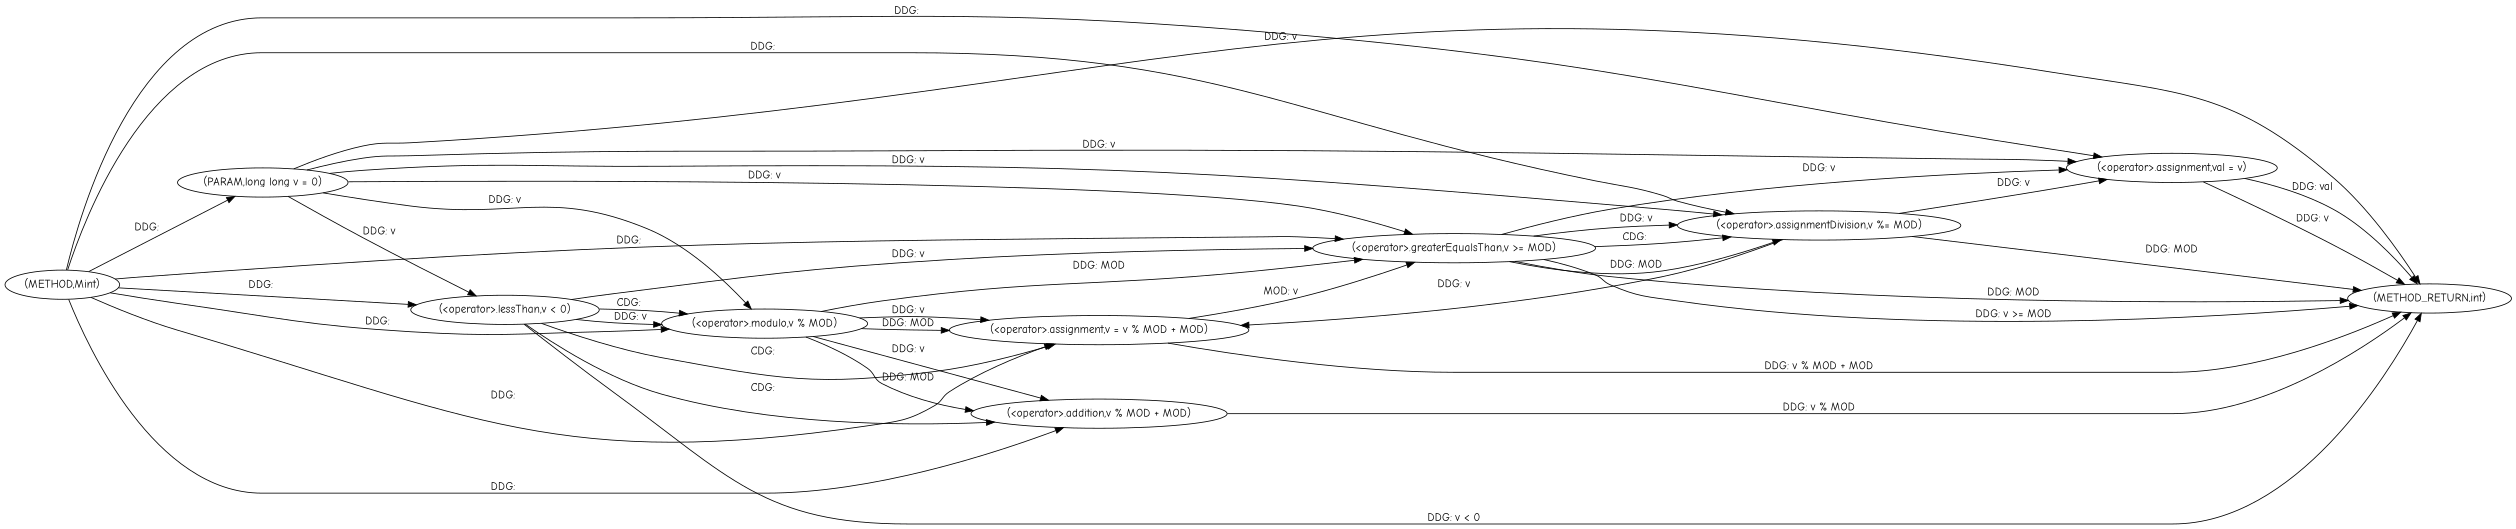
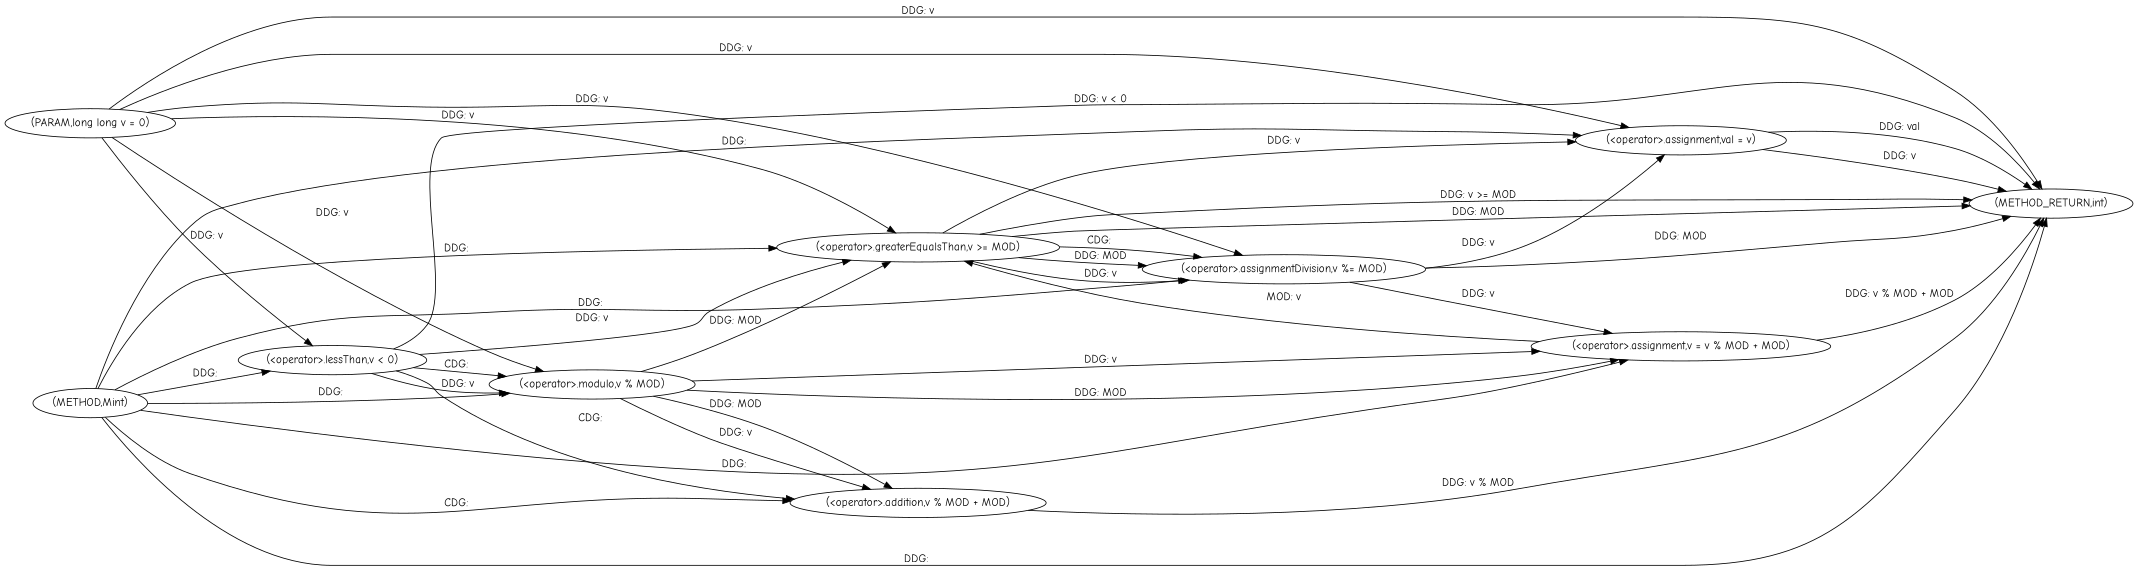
edge "(METHOD,Mint)" -> "(PARAM,long long v = 0)": now "(METHOD,Mint)" -> "(METHOD_RETURN,int)"
edge "(<operator>.lessThan,v < 0)" -> "(<operator>.assignment,v = v % MOD + MOD)": removed, label "CDG:"
edge "(METHOD,Mint)" -> "(<operator>.addition,v % MOD + MOD)": label "DDG: " -> "CDG: "
